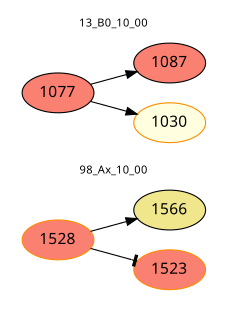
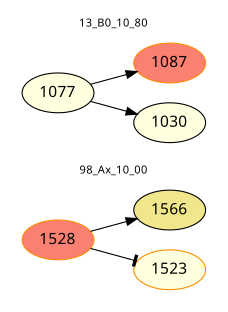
cluster "13_B0_10_00": label "13_B0_10_00" -> "13_B0_10_80"
node "1087": color black -> darkorange
node "1077": fillcolor salmon -> lightyellow
node "1030": color darkorange -> black
node "1523": fillcolor salmon -> lightyellow
